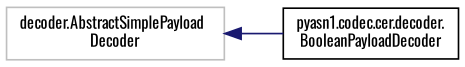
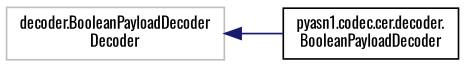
node "decoder.AbstractSimplePayload Decoder": label "decoder.AbstractSimplePayload Decoder" -> "decoder.BooleanPayloadDecoder Decoder"
